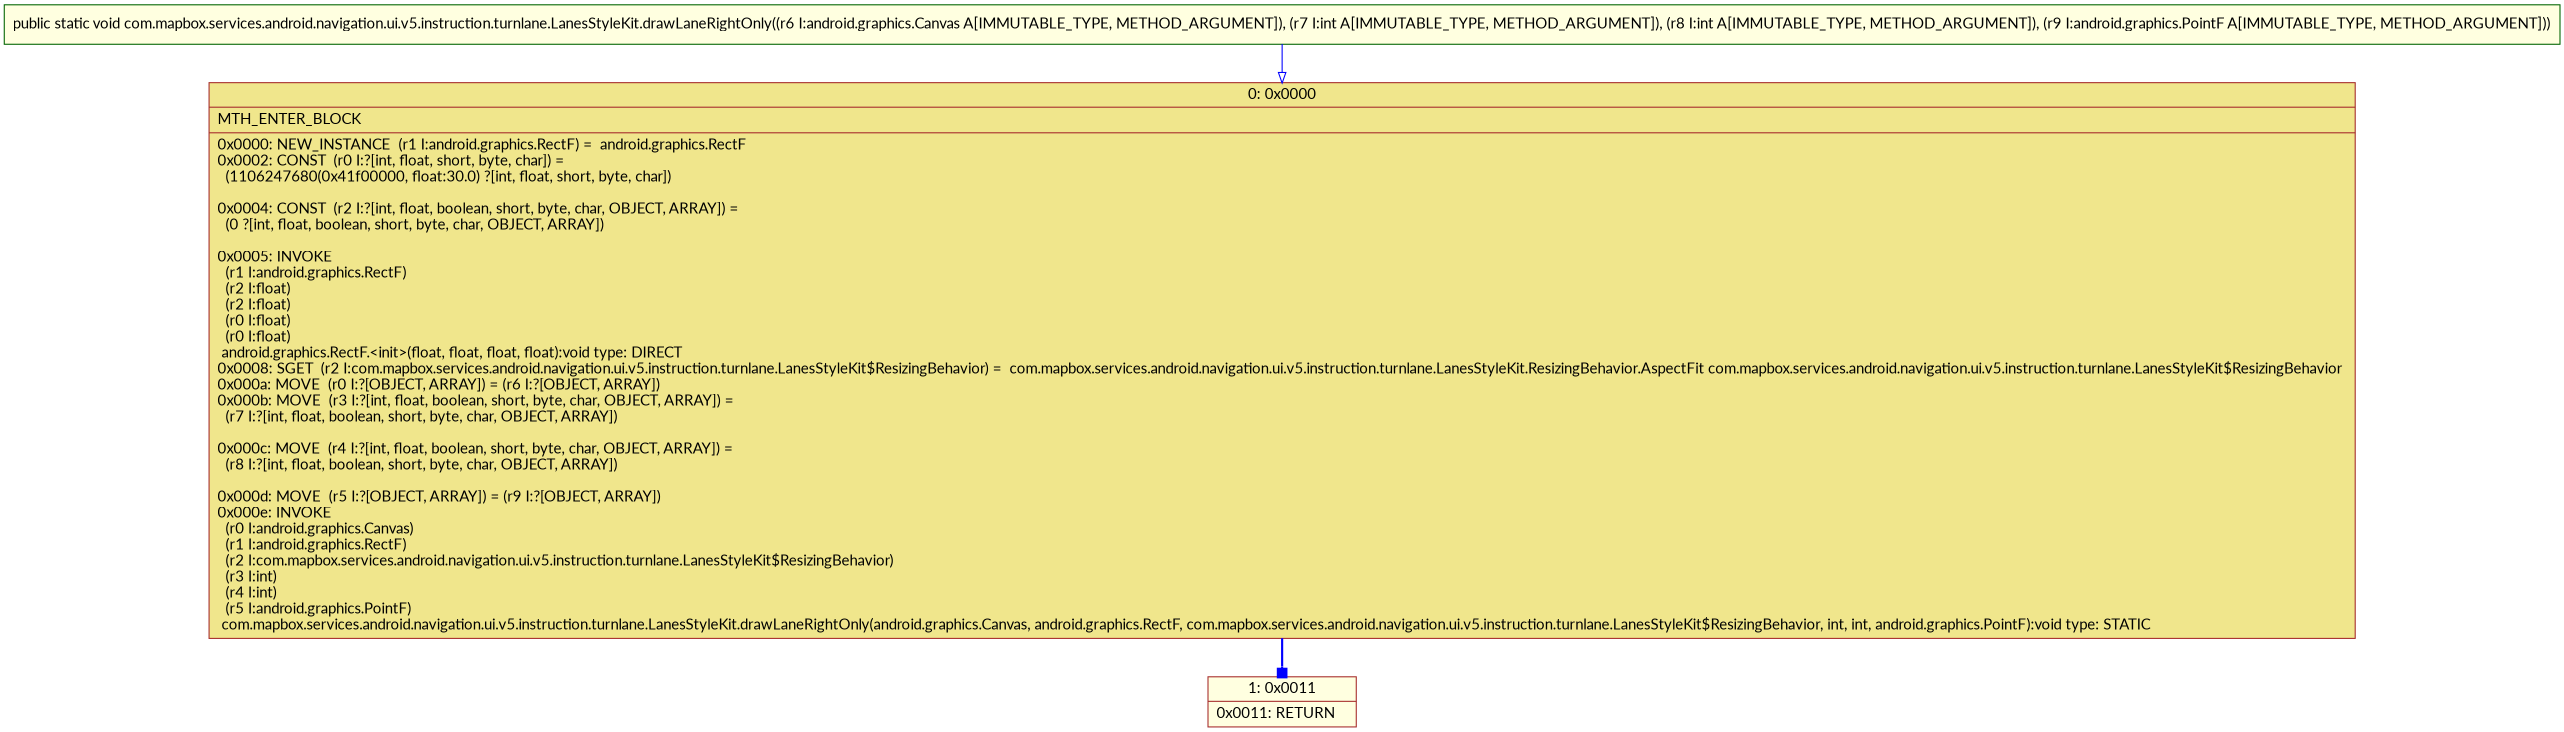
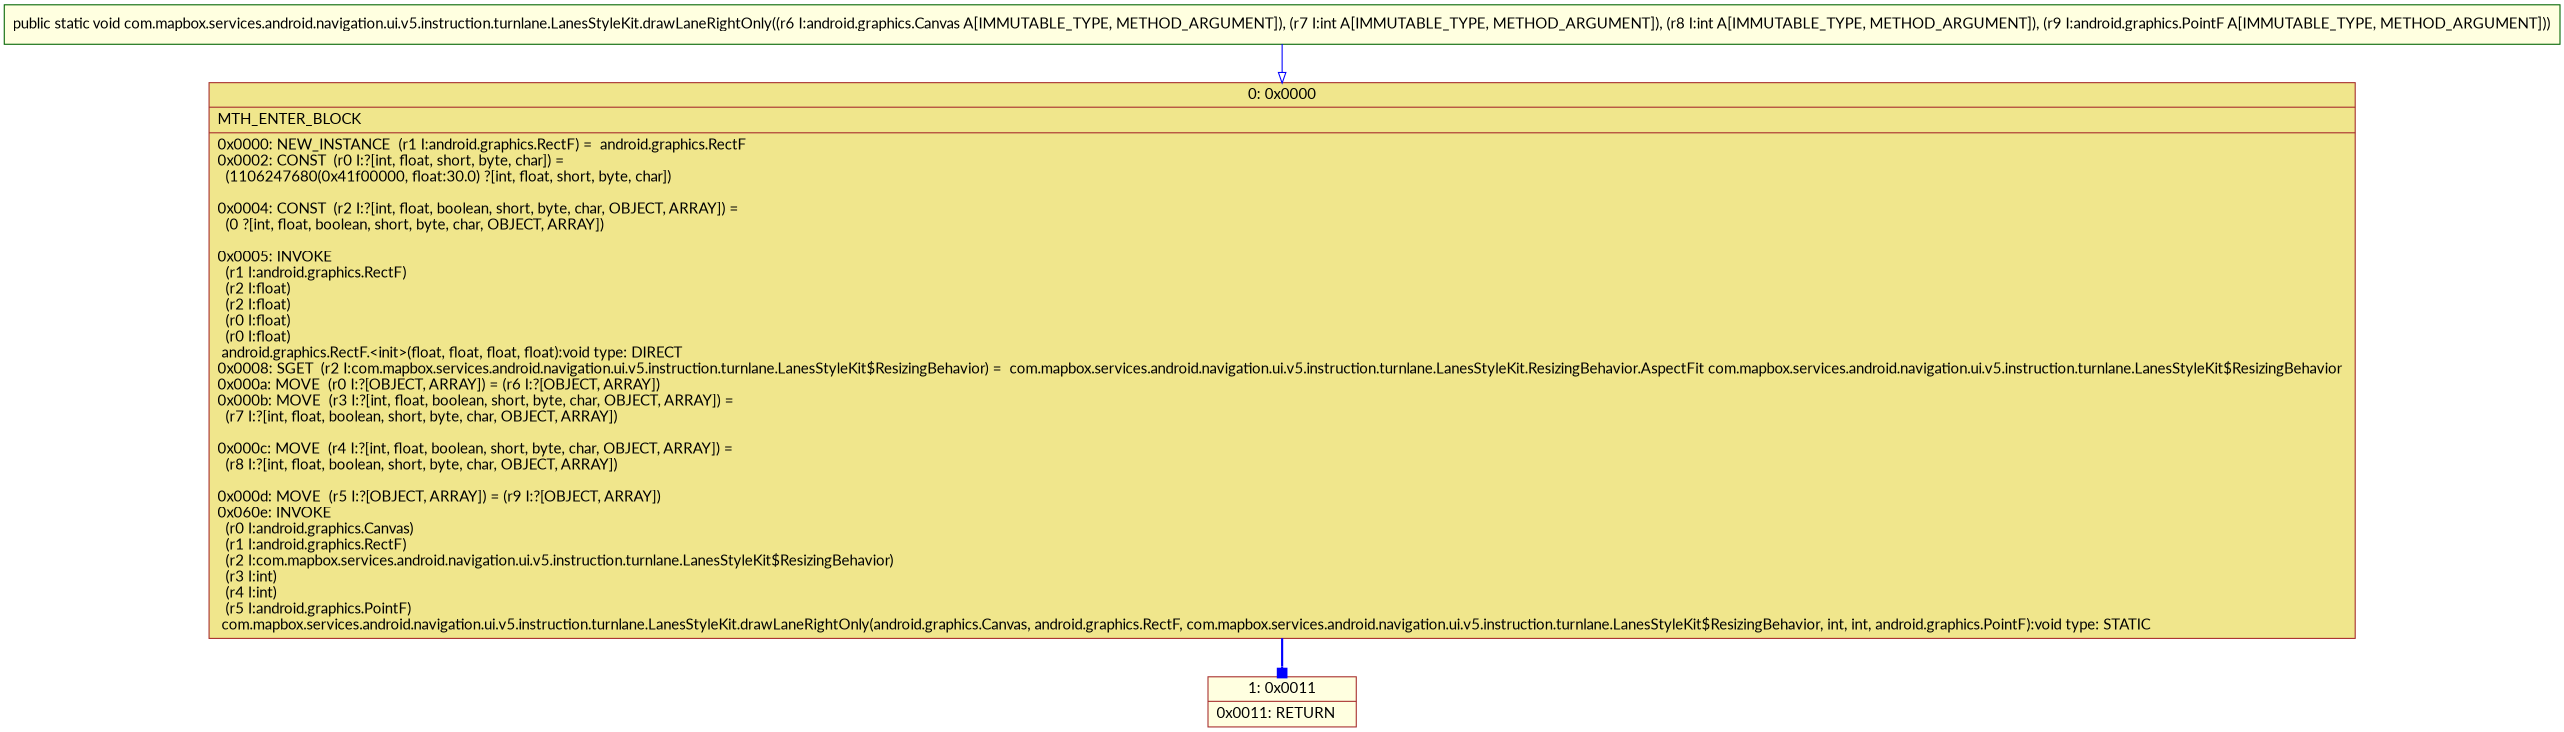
node "0: 0x0000": text "0x000e: INVOKE" -> "0x060e: INVOKE"
